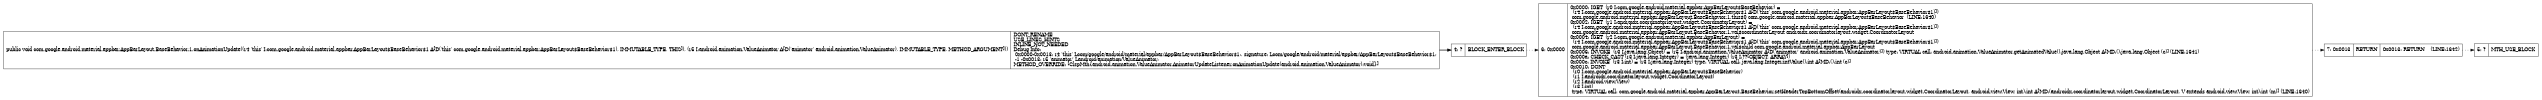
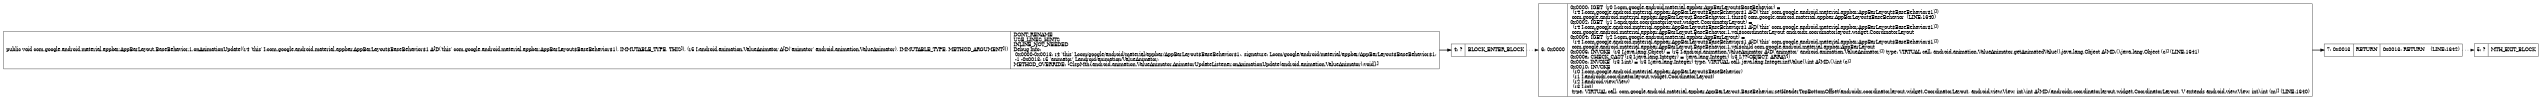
edge "6: 0x0000" -> "7: 0x0013": style dotted -> bold
node "5: ?": text "MTH_USE_BLOCK" -> "MTH_EXIT_BLOCK"
node "6: 0x0000": text "0x0010: DONT" -> "0x0010: INVOKE"
